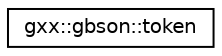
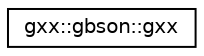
node "gxx::gbson::token": label "gxx::gbson::token" -> "gxx::gbson::gxx"
